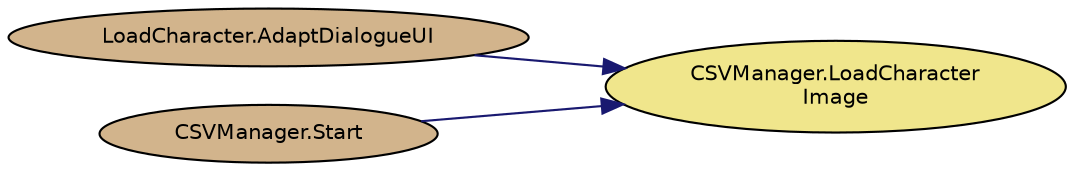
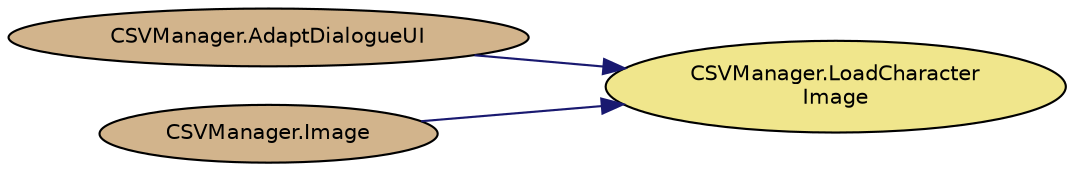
node "LoadCharacter.AdaptDialogueUI": label "LoadCharacter.AdaptDialogueUI" -> "CSVManager.AdaptDialogueUI"
node "CSVManager.Start": label "CSVManager.Start" -> "CSVManager.Image"
